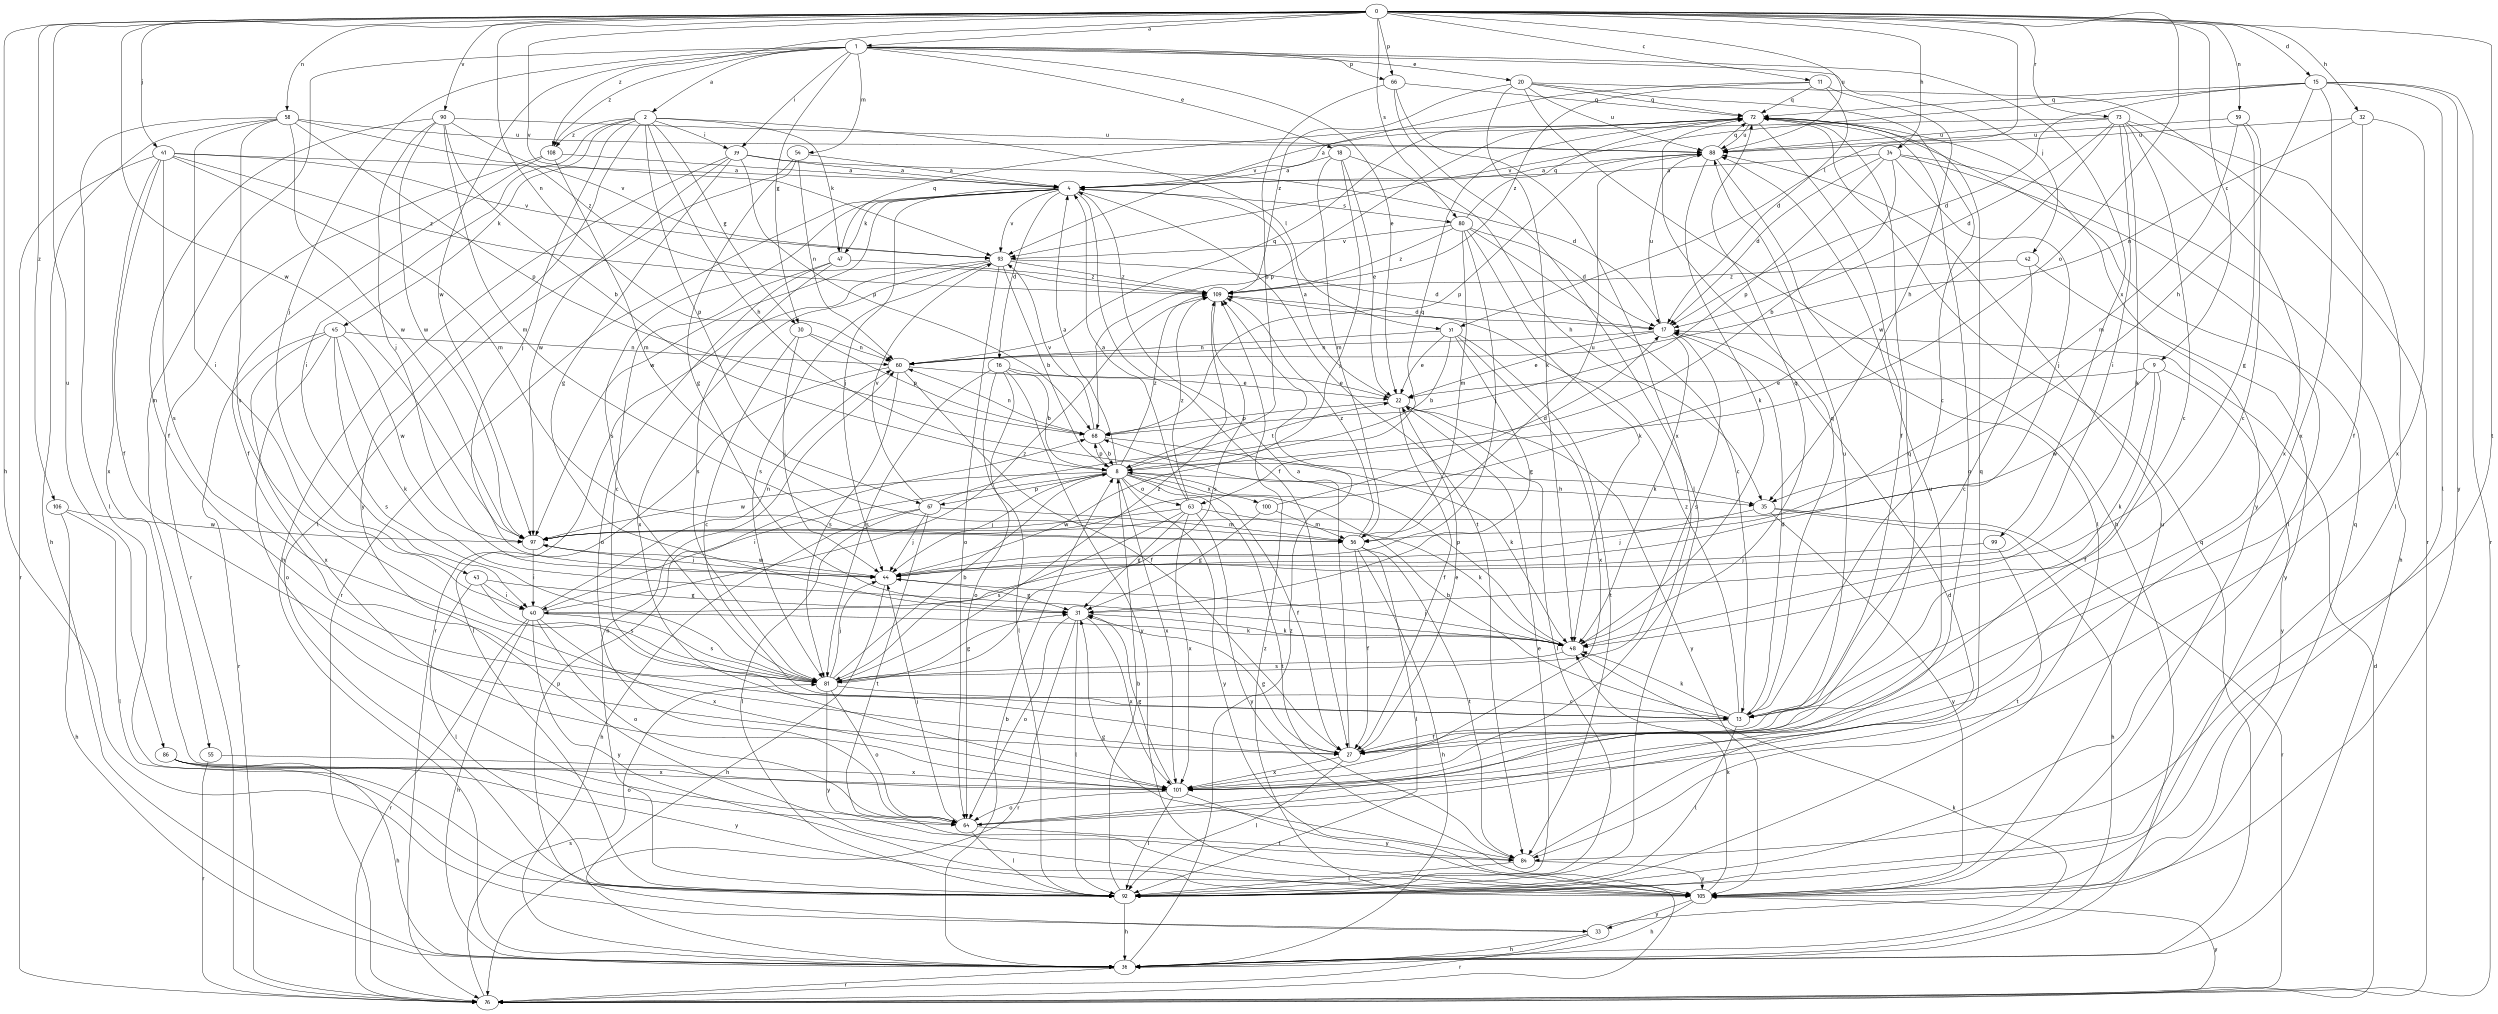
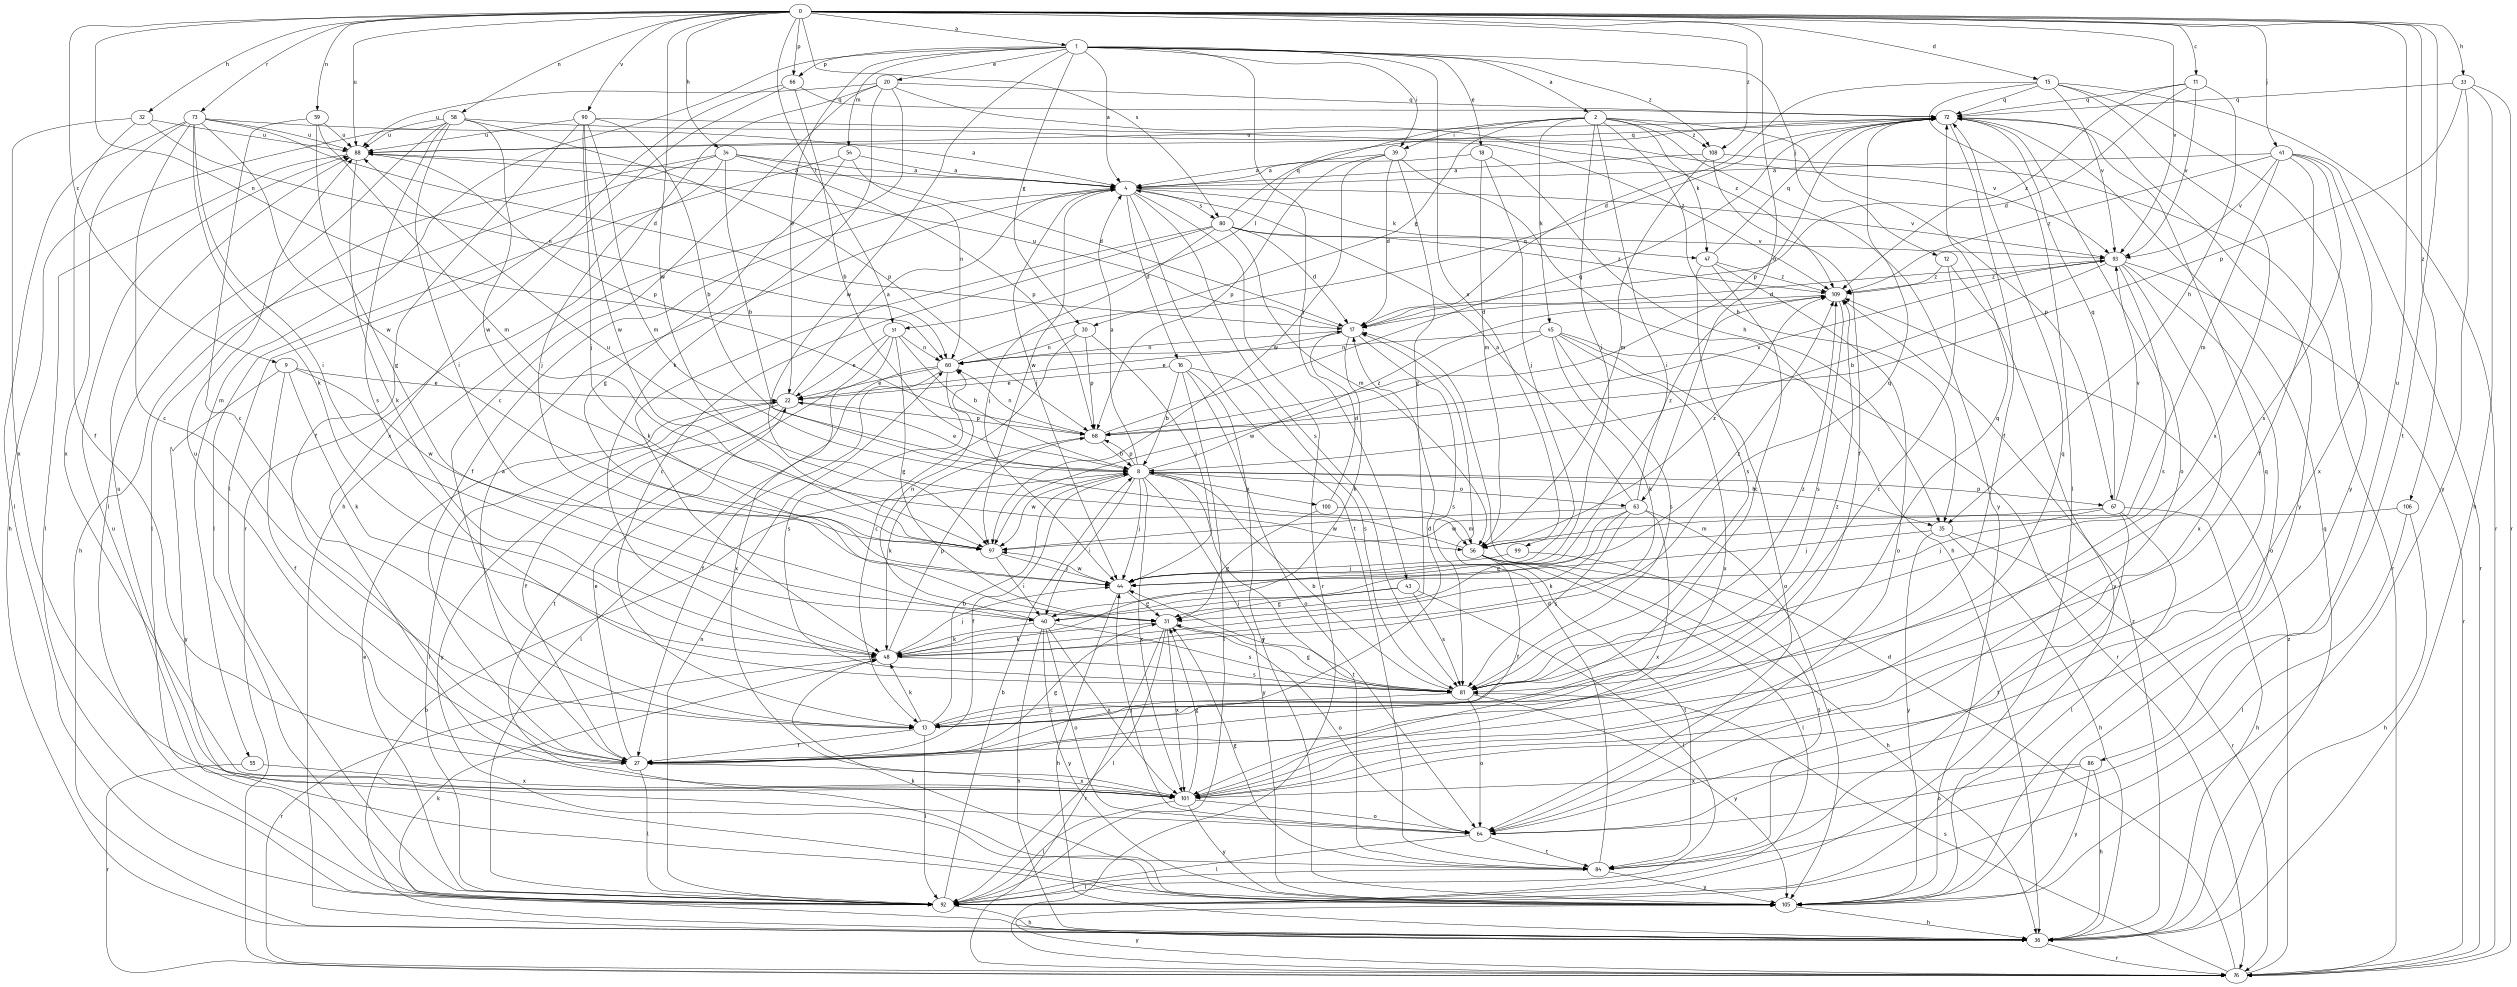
edge "1" -> "4": added, label "a"
node "42": label "42" -> "12"
edge "18" -> "22": removed, label "e"
edge "68" -> "72": added, label "q"
edge "15" -> "35": removed, label "h"
edge "8" -> "22": label "t" -> "e"
edge "40" -> "76": now "48" -> "76"
edge "105" -> "33": reversed
